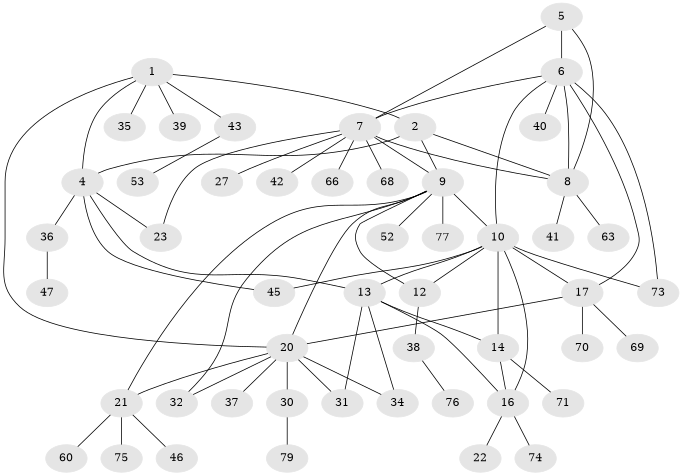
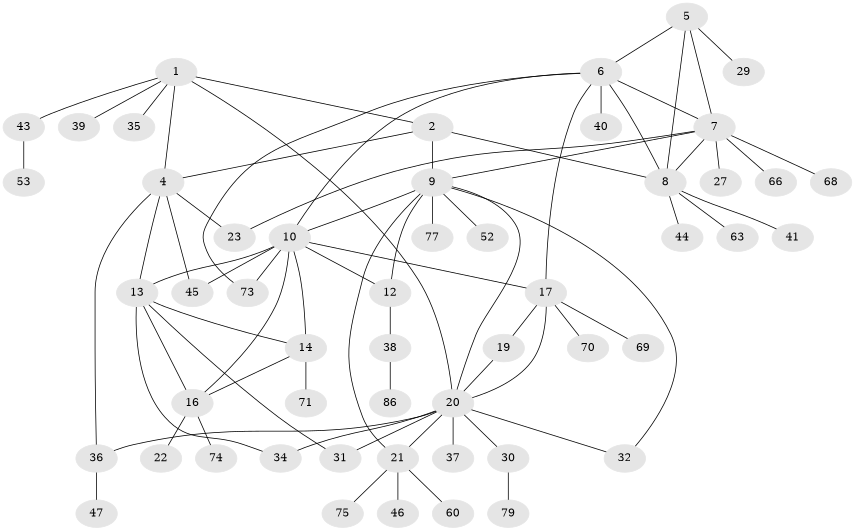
node "29": added
node "42": removed
node "44": added
node "19": added
node "76": label "76" -> "86"
edge "20" -- "36": added
